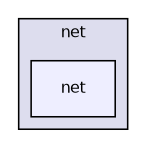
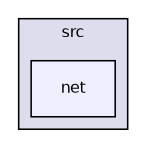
cluster "net": label "net" -> "src"
